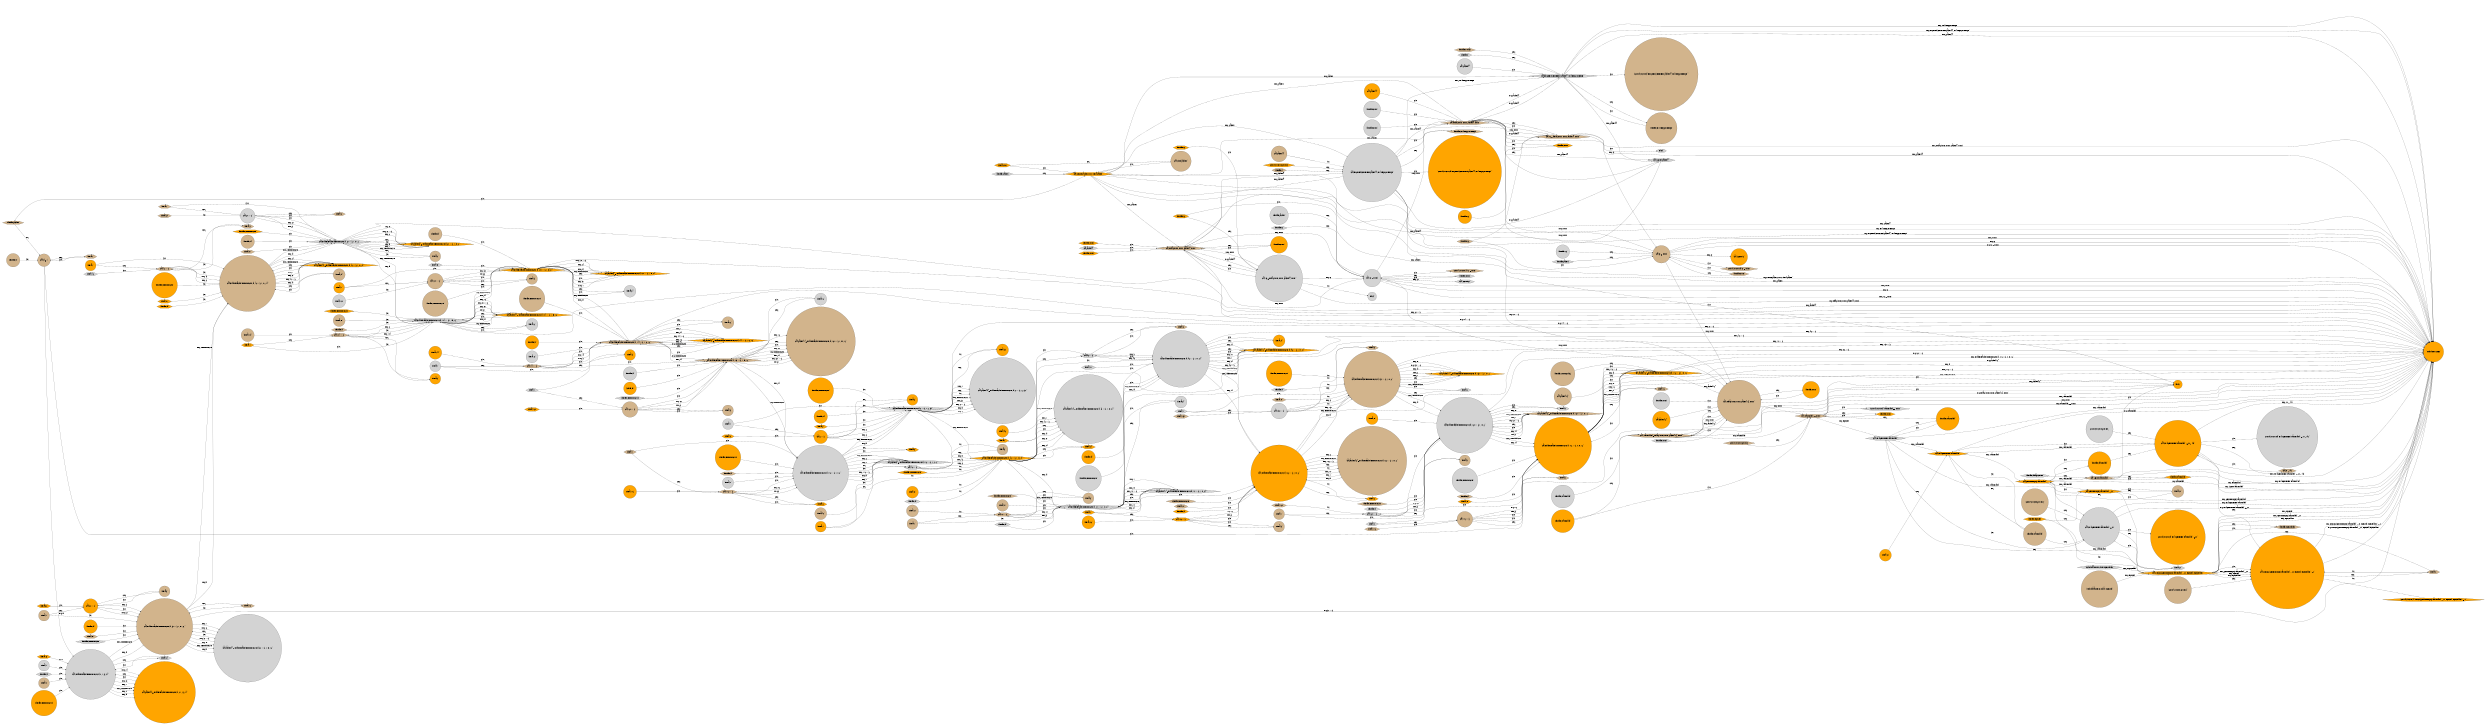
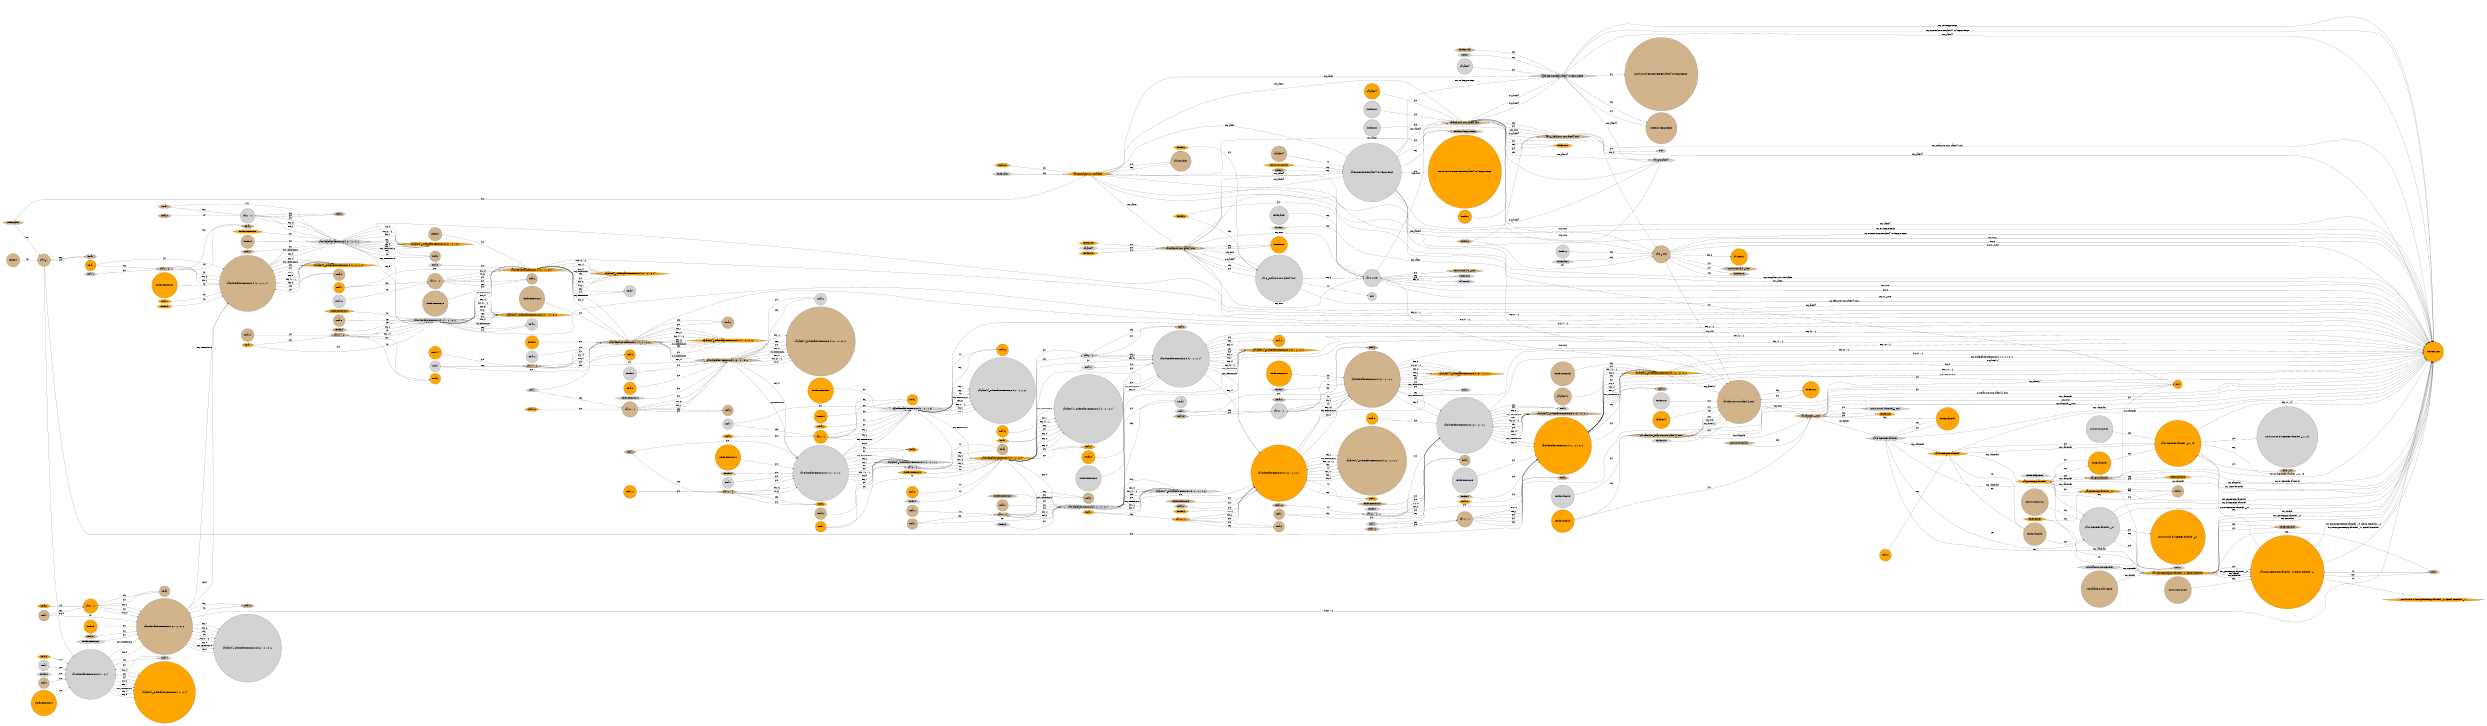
edge "(Literal,0x00)" -> "(Call,sizeof(packets))": now "(Call,memset(packets, 0x00, sizeof(packets)))" -> "(Call,sizeof(packets))"
node "(SCFree,'H')": label "(SCFree,'H')" -> "(Literal,'H')"
node "(Literal,128)": removed
